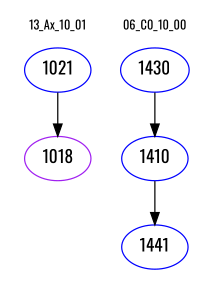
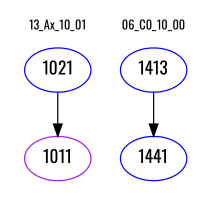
node "1430": removed
node "1018": label "1018" -> "1011"
node "1410": label "1410" -> "1413"
